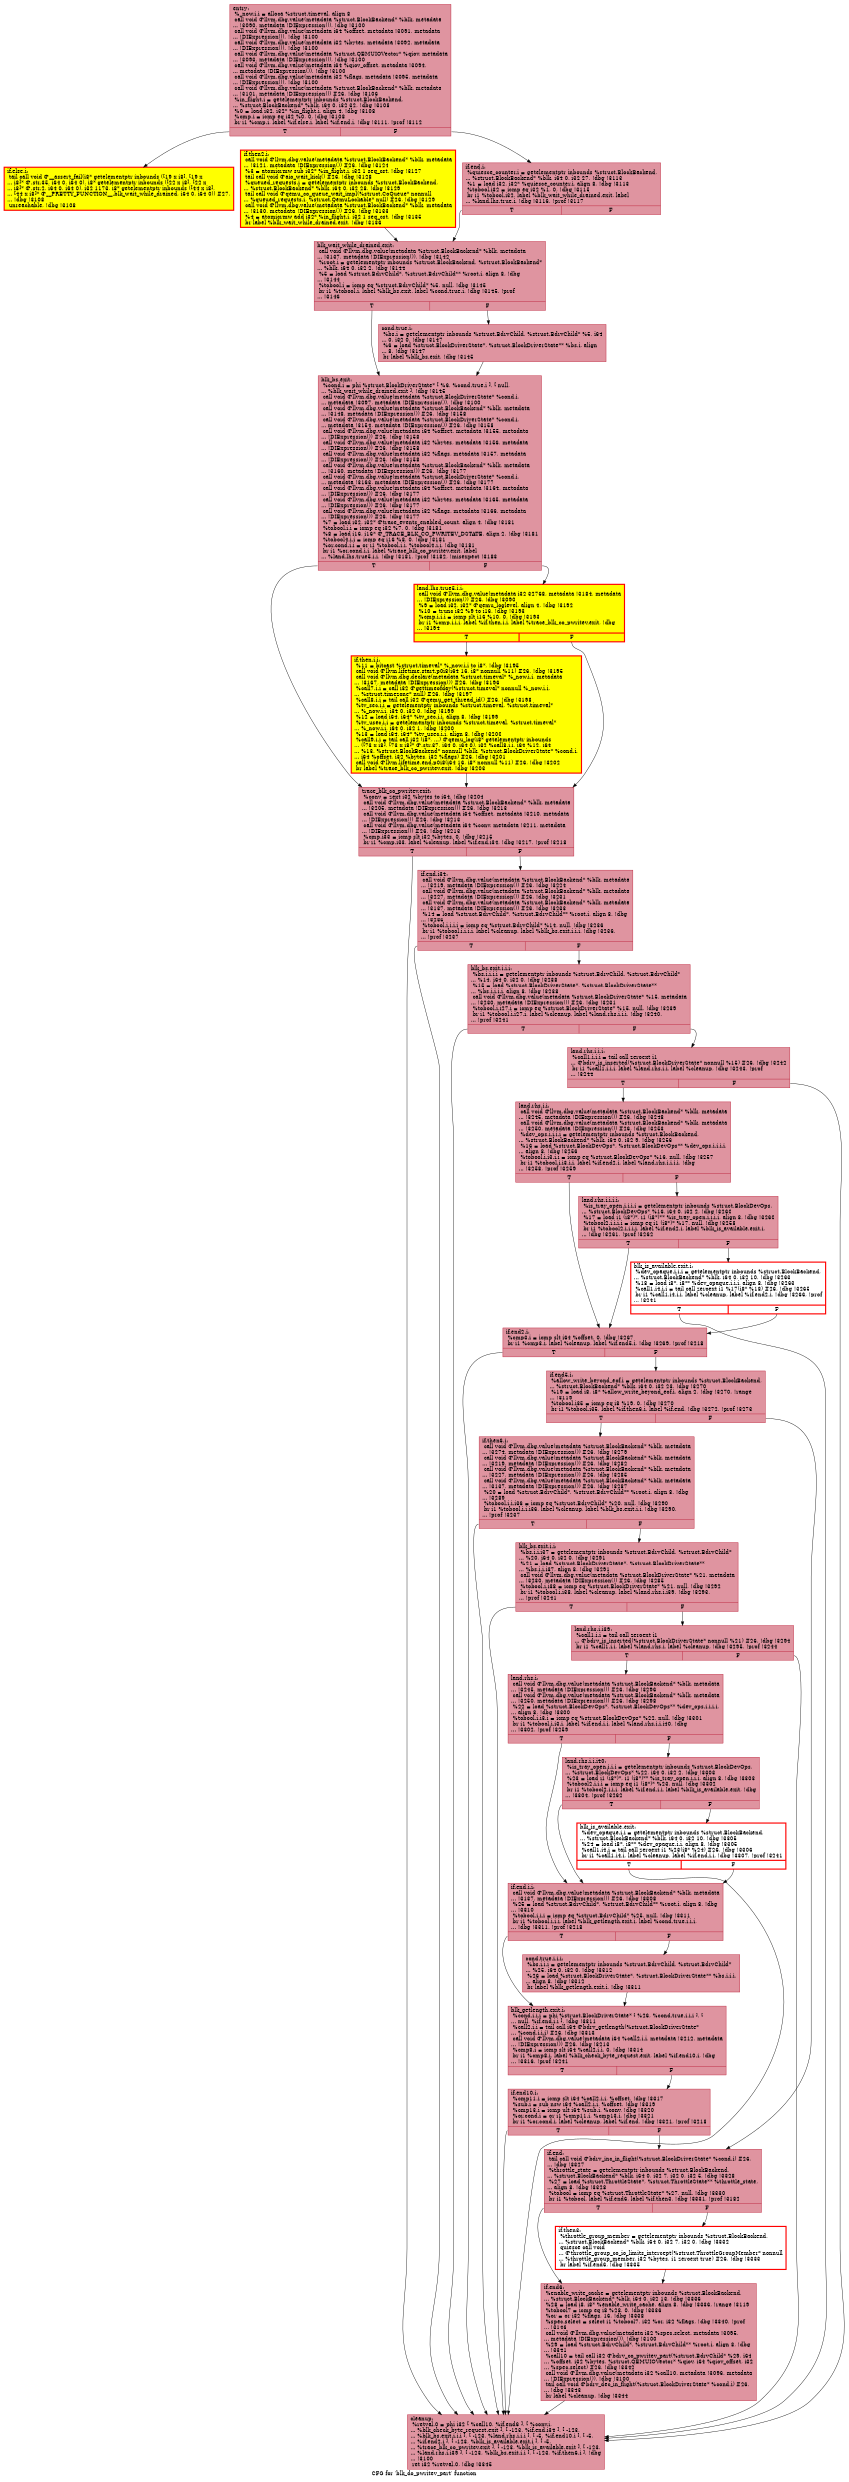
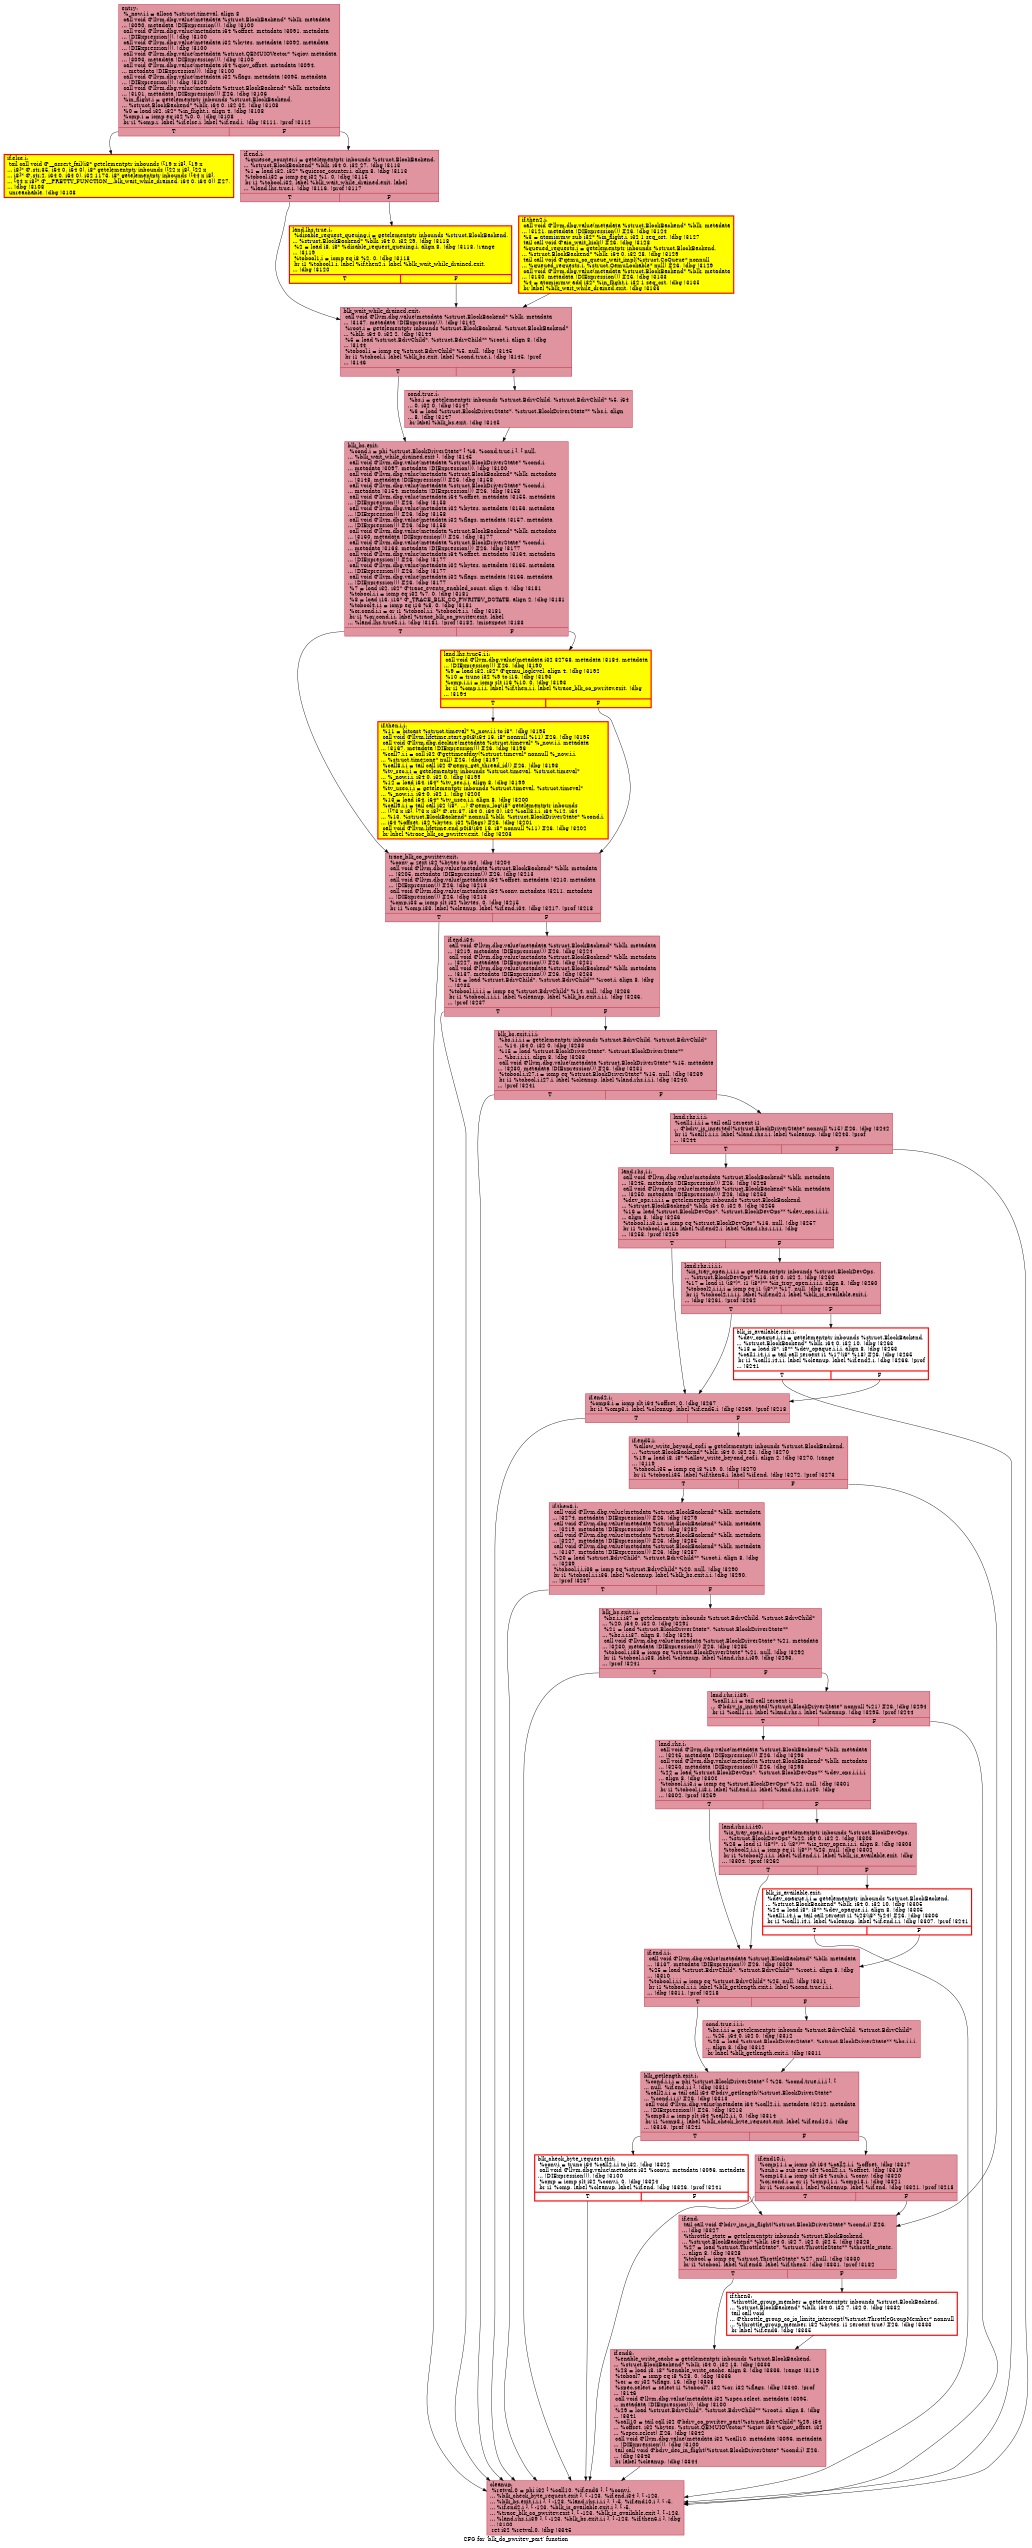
node "land.lhs.true.i:": added
node "land.lhs.true5.i.i:": text "... !DIExpression()) #26, !dbg !3090" -> "... !DIExpression()) #26, !dbg !3190"
node "blk_check_byte_request.exit:": added
node "if.then3:": text "quiesce call void" -> "tail call void"
